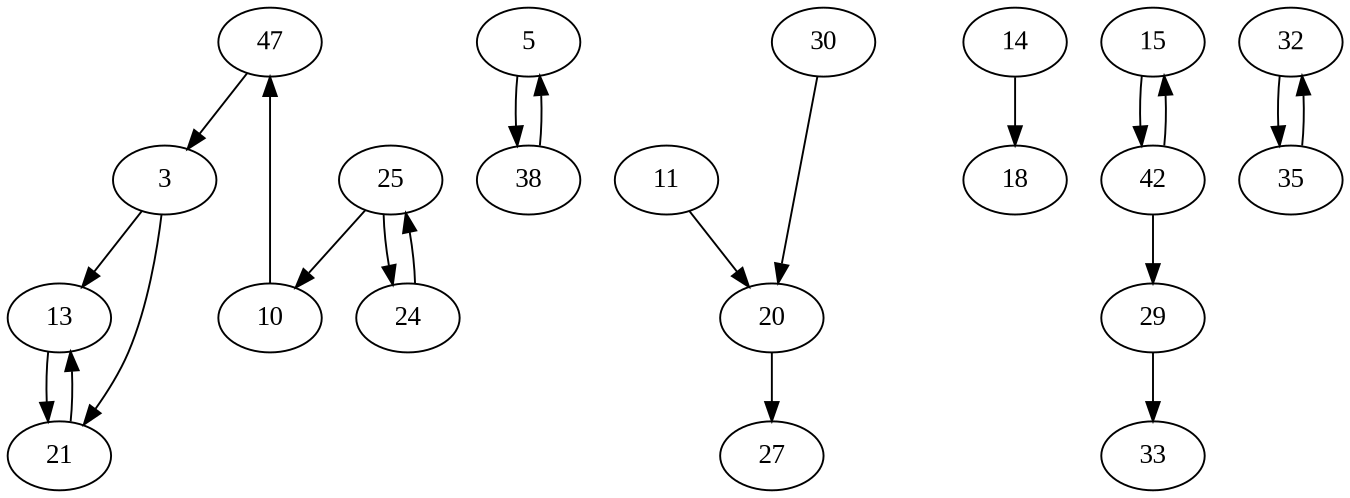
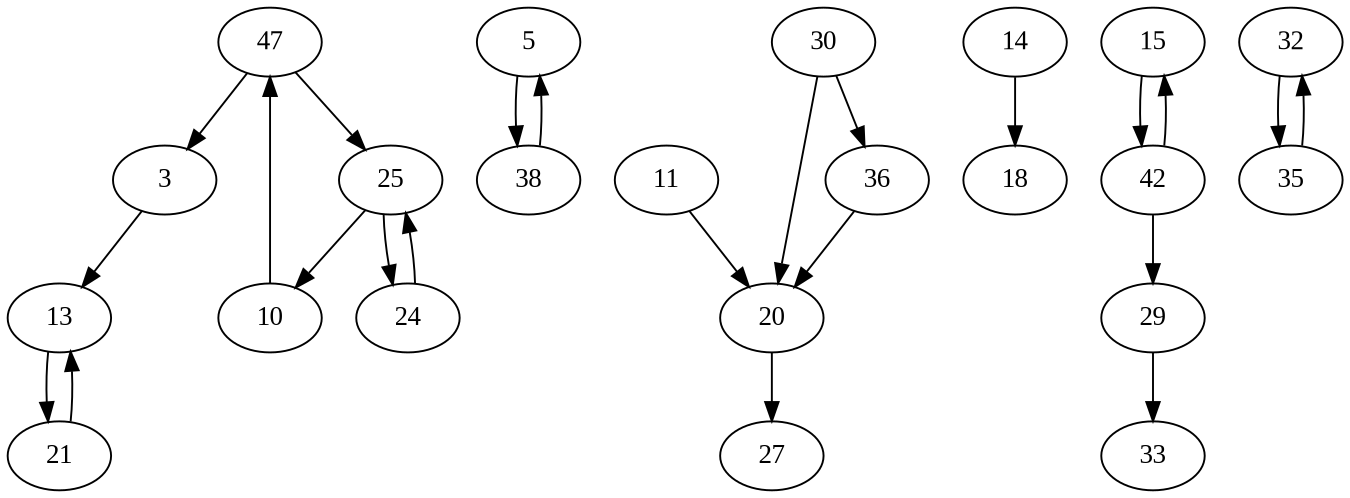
edge "47" -> "25": added
node "36": added
edge "3" -> "21": removed
